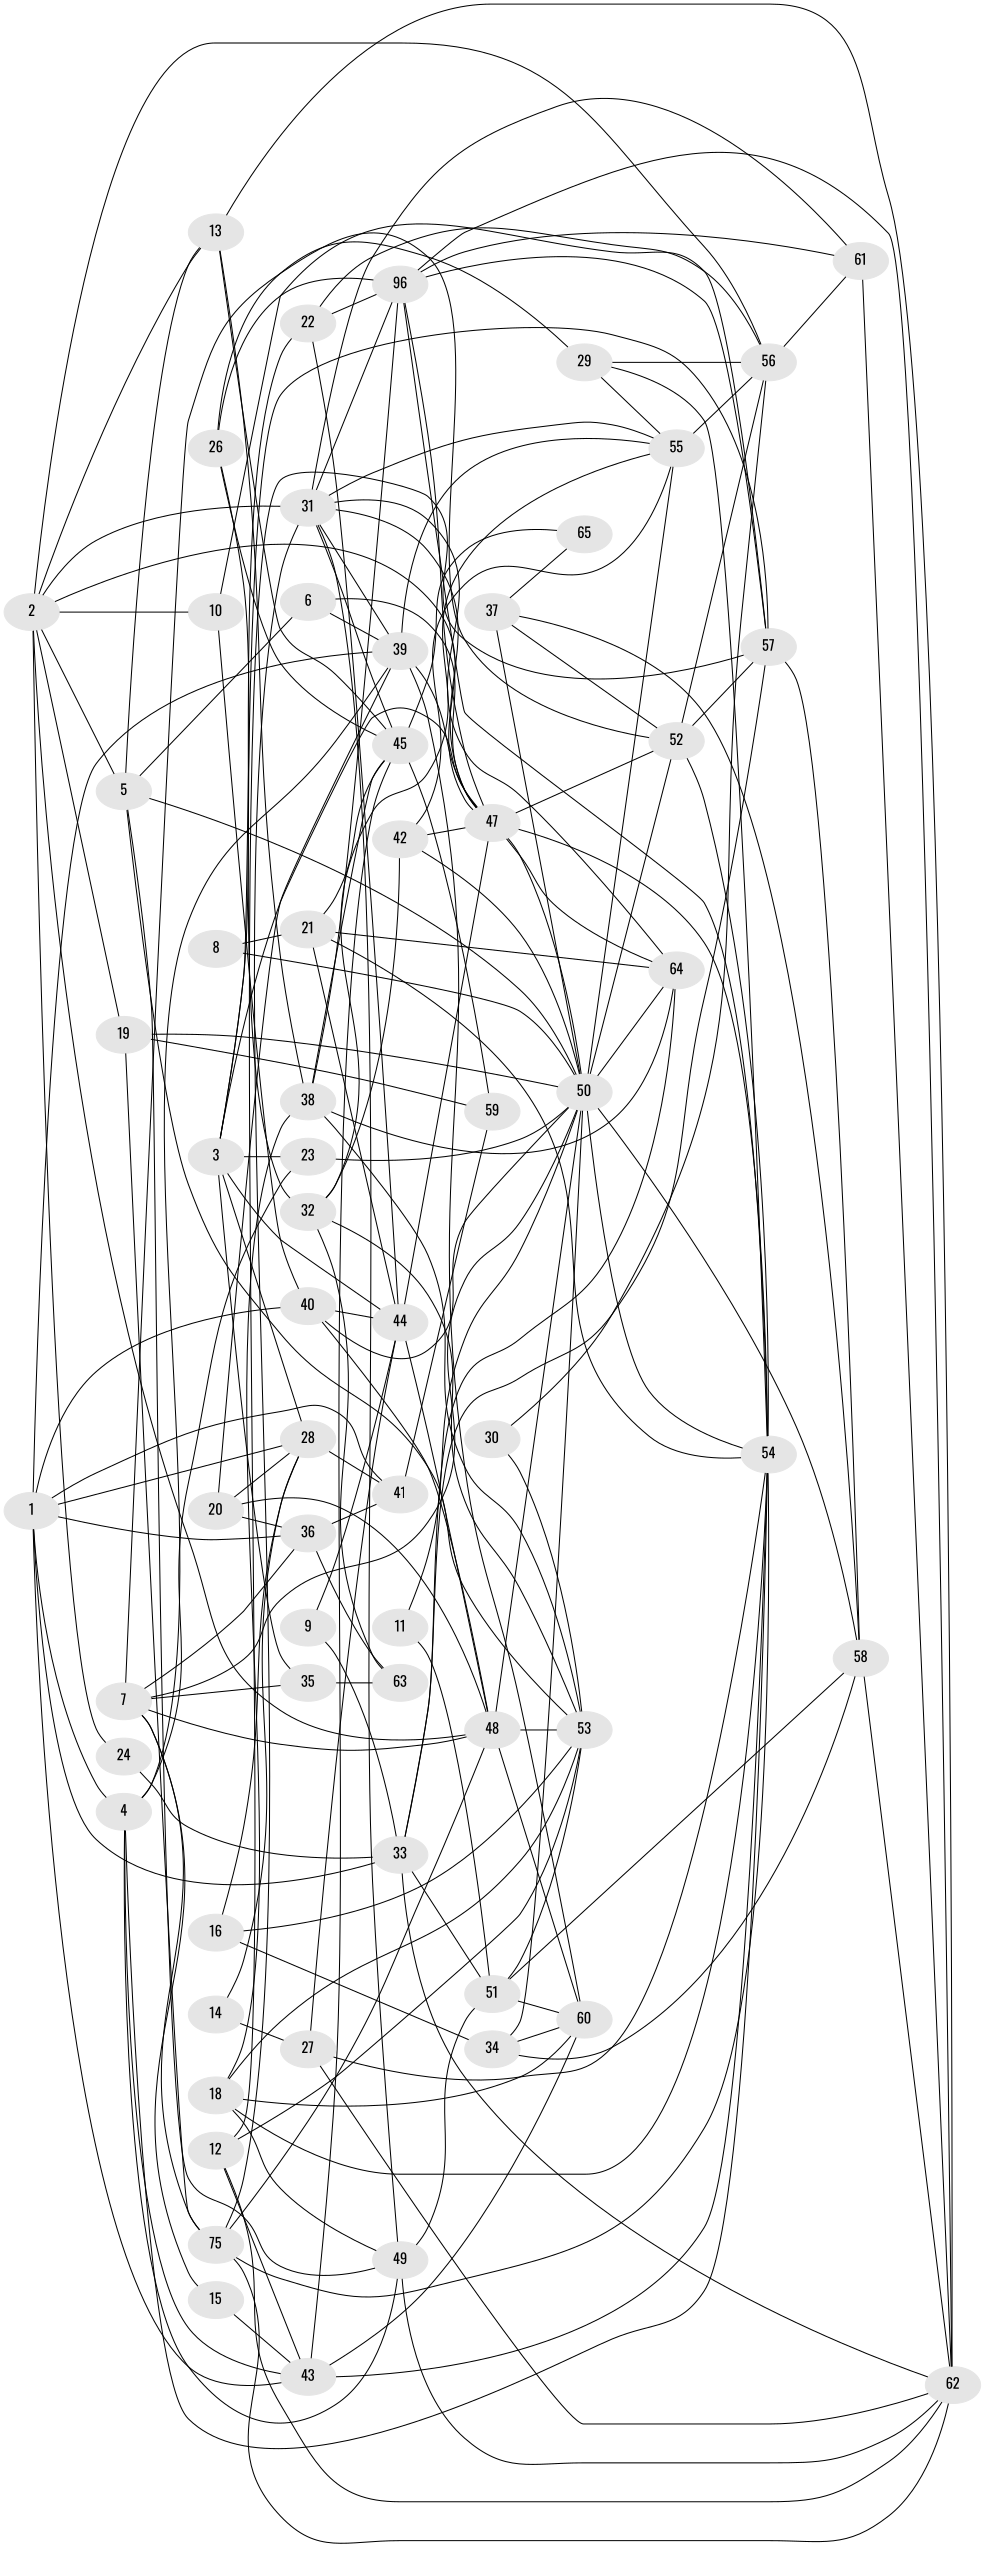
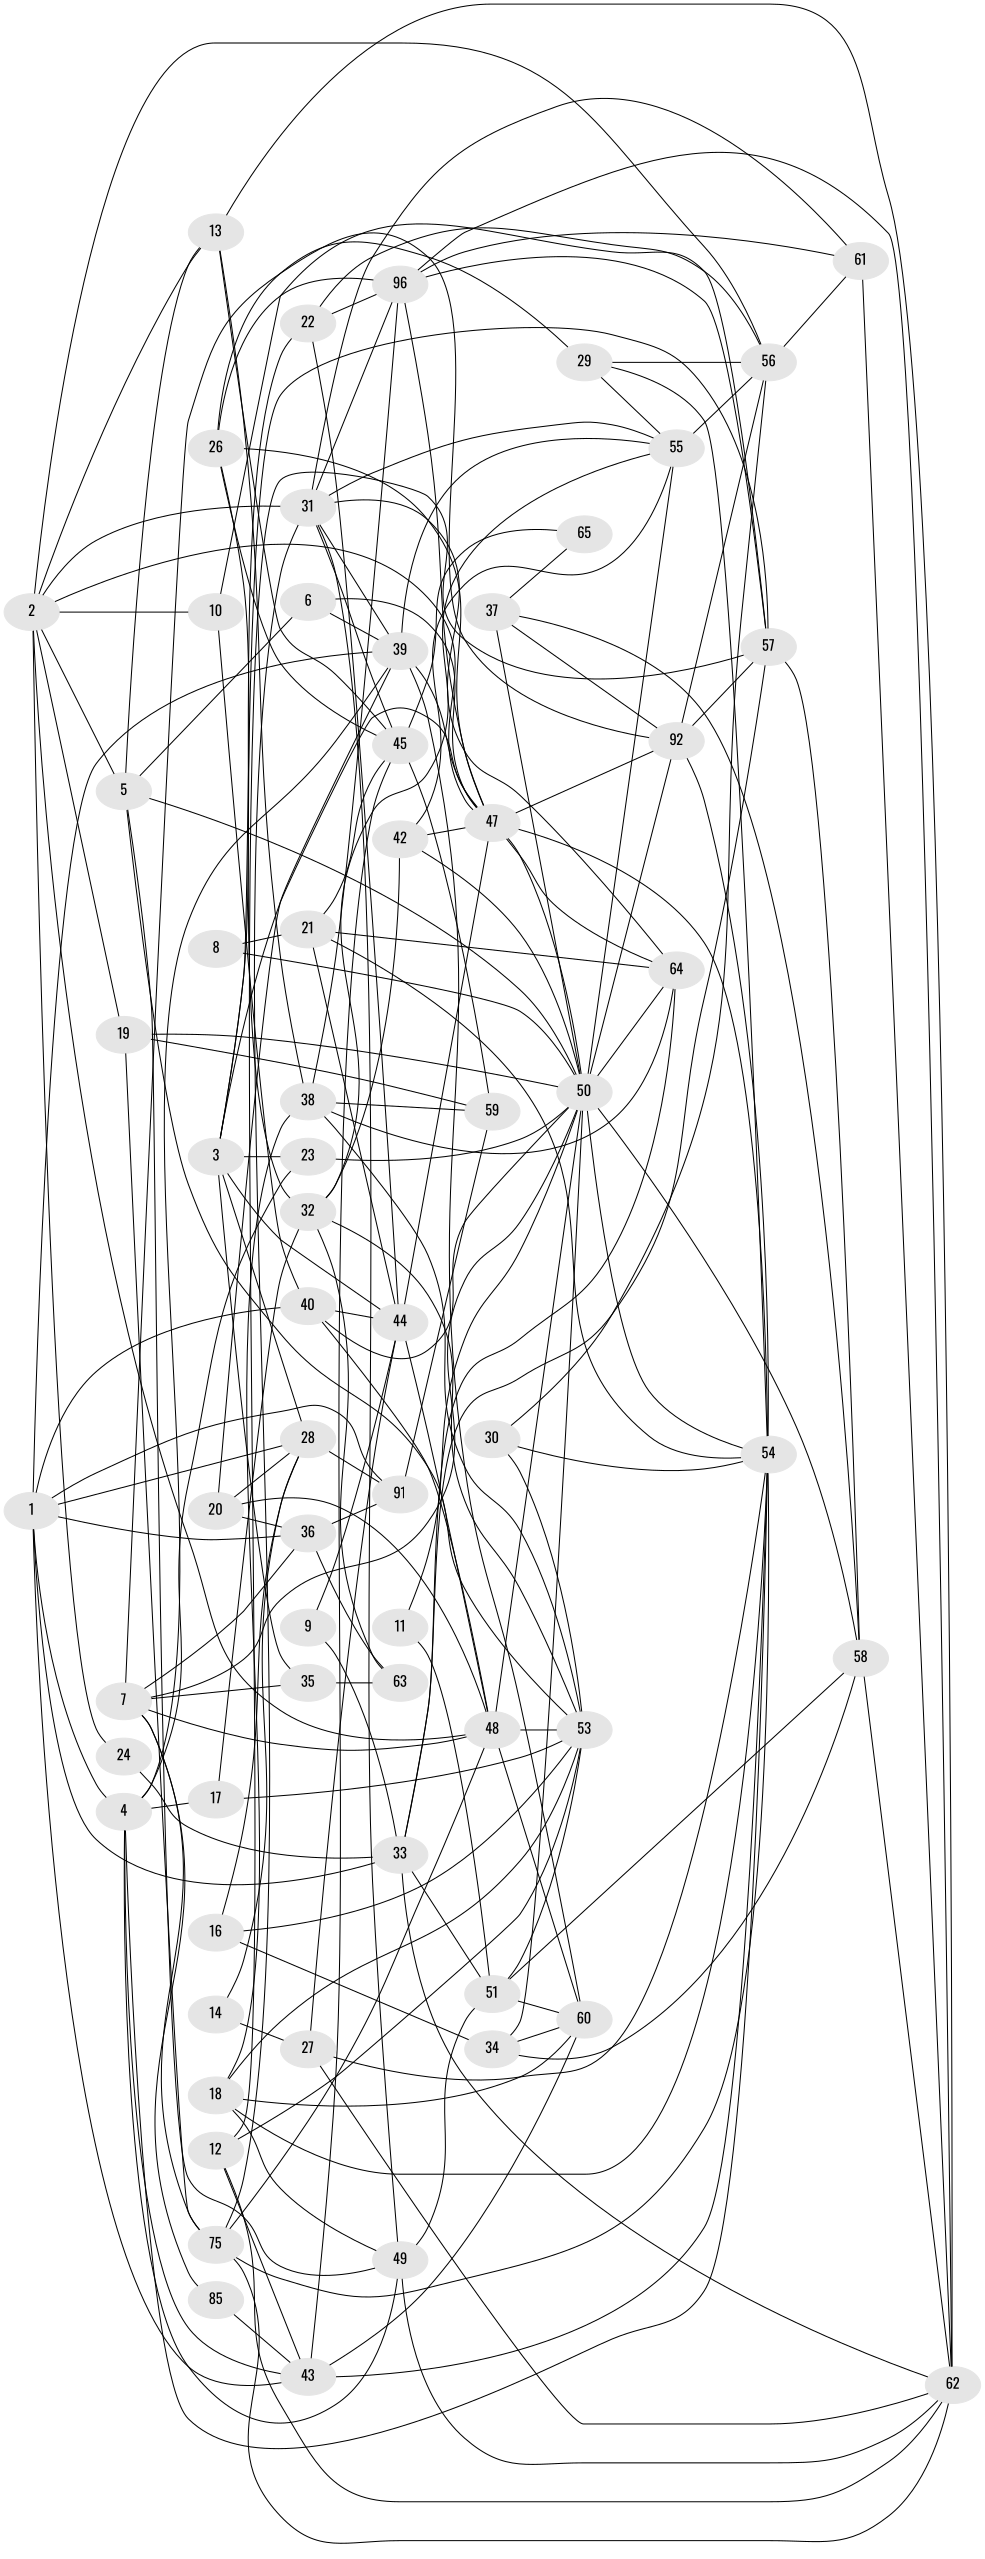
edge "31" -- "47": now "26" -- "47"
node "52": label "52" -> "92"
edge "96" -- "54": now "30" -- "54"
edge "45" -- "38": now "59" -- "38"
node "41": label "41" -> "91"
node "17": added
node "15": label "15" -> "85"
